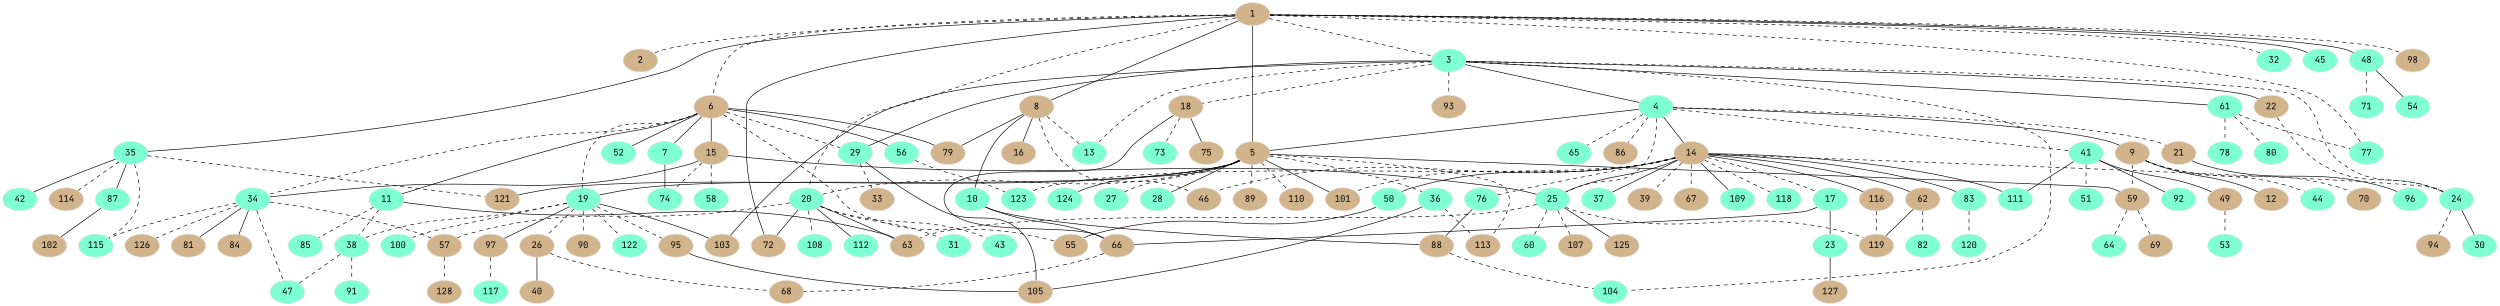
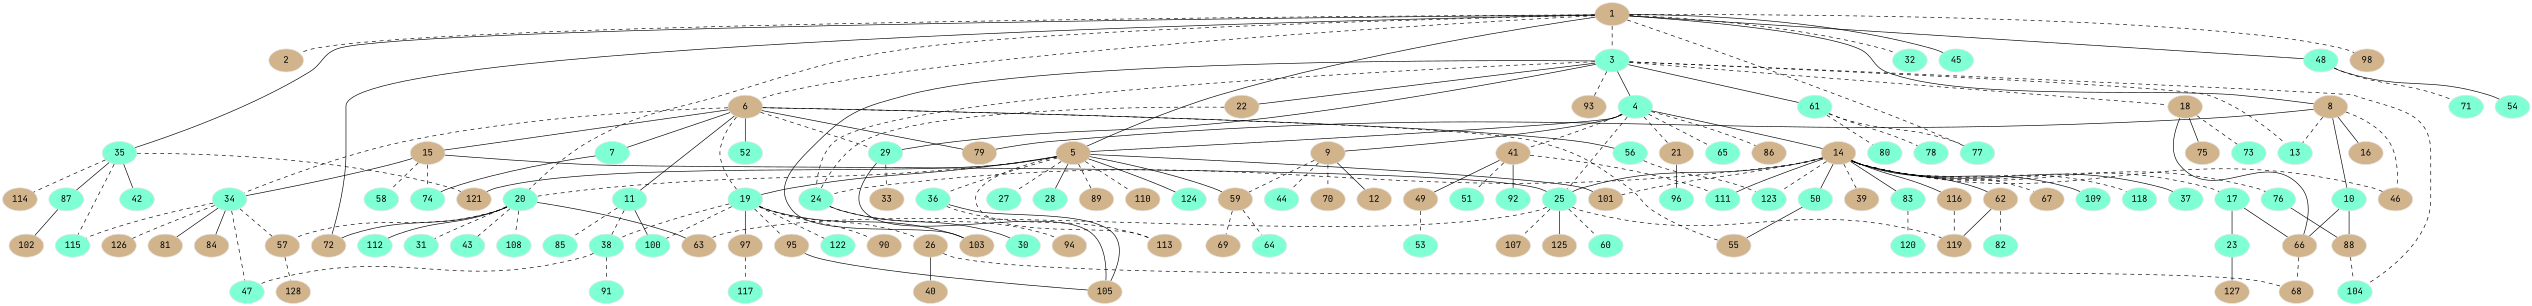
node "41": fillcolor aquamarine -> tan
edge "41" -- "111": style solid -> dashed
edge "11" -- "63": now "11" -- "100"
